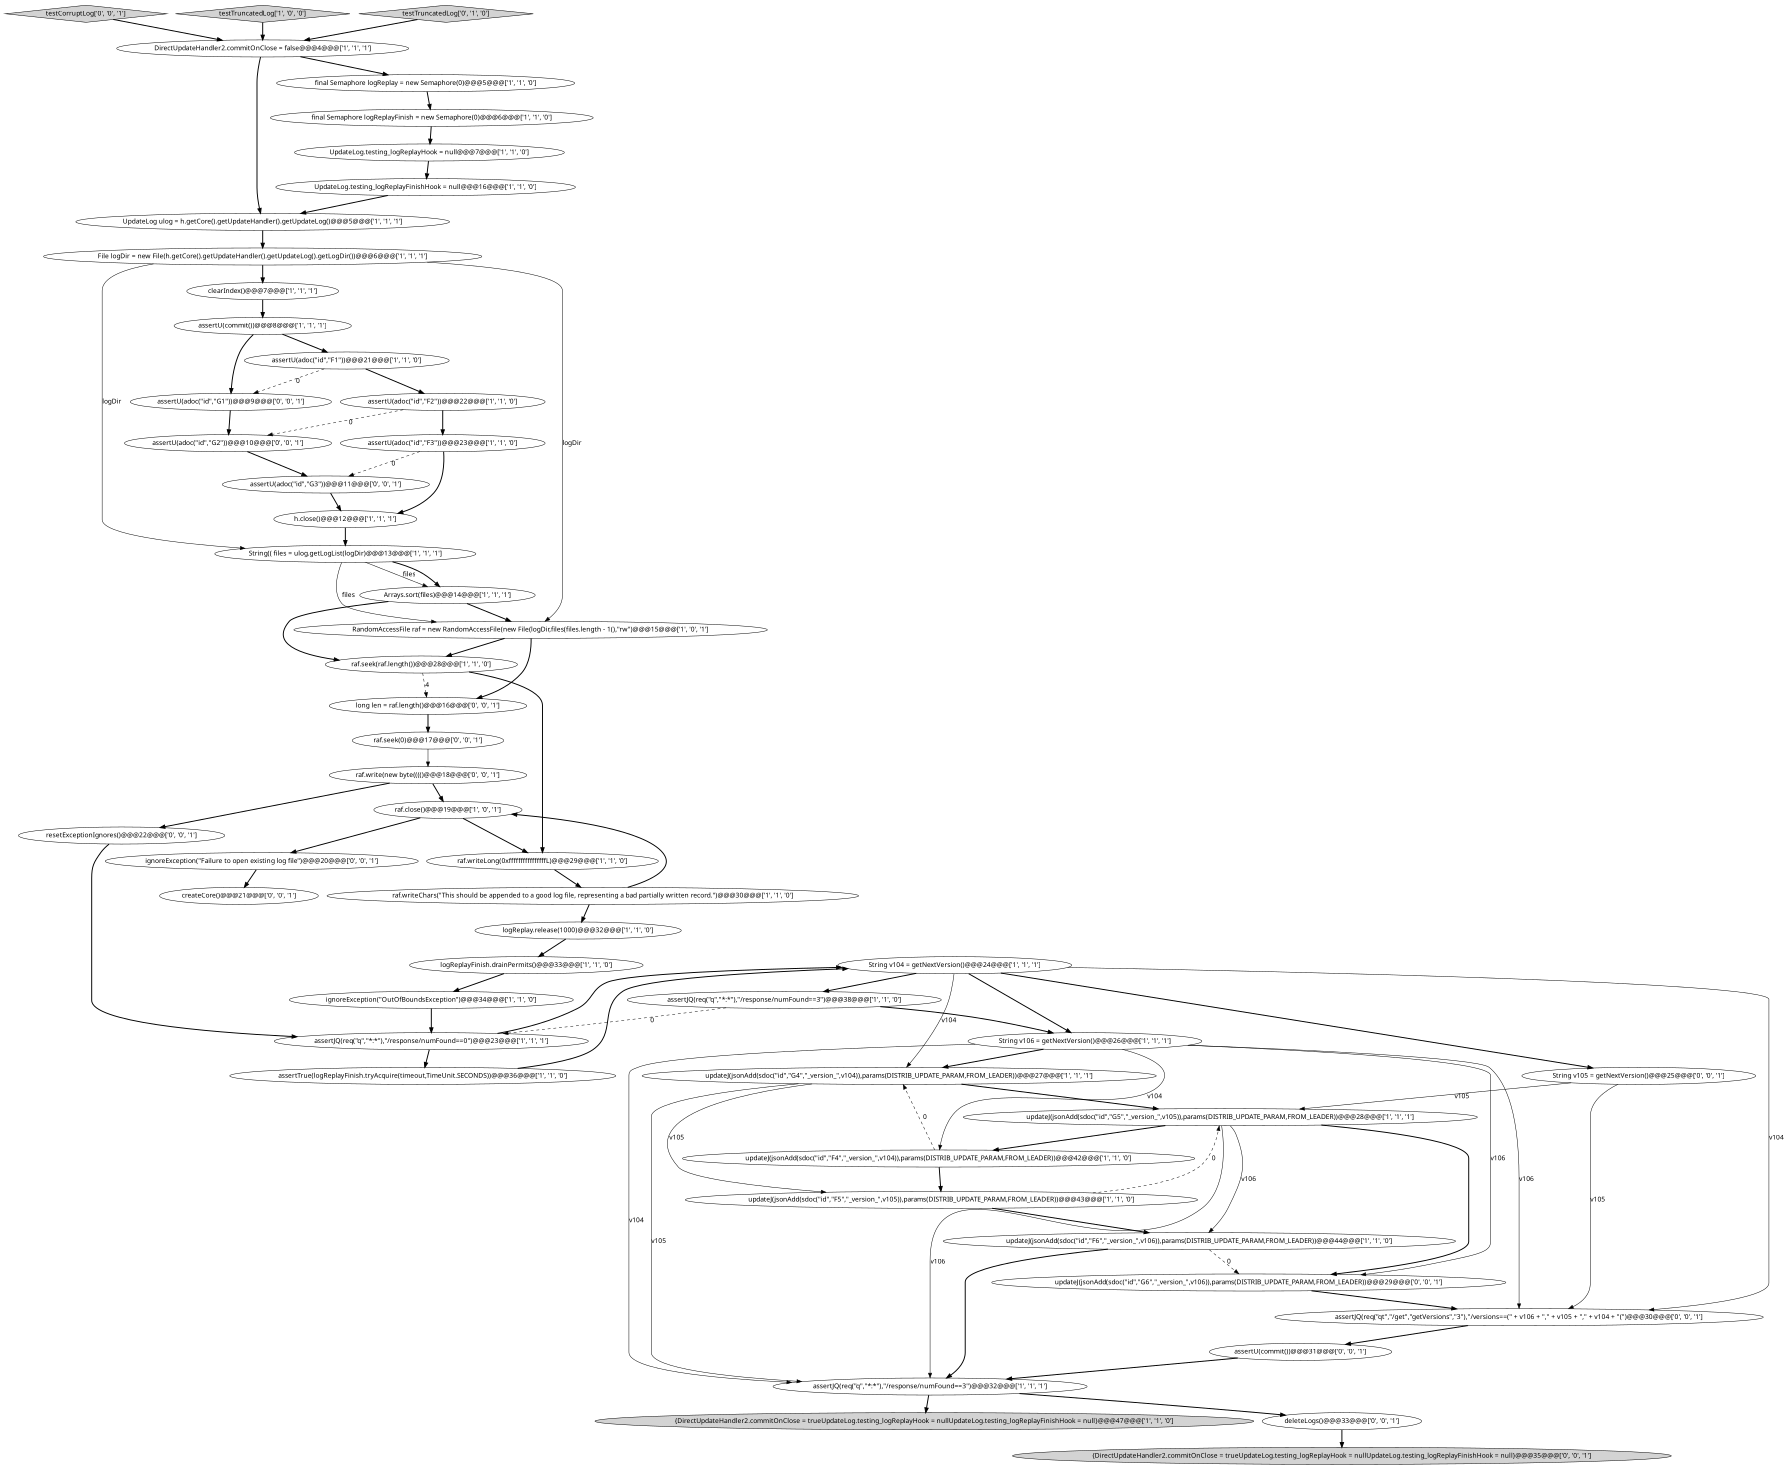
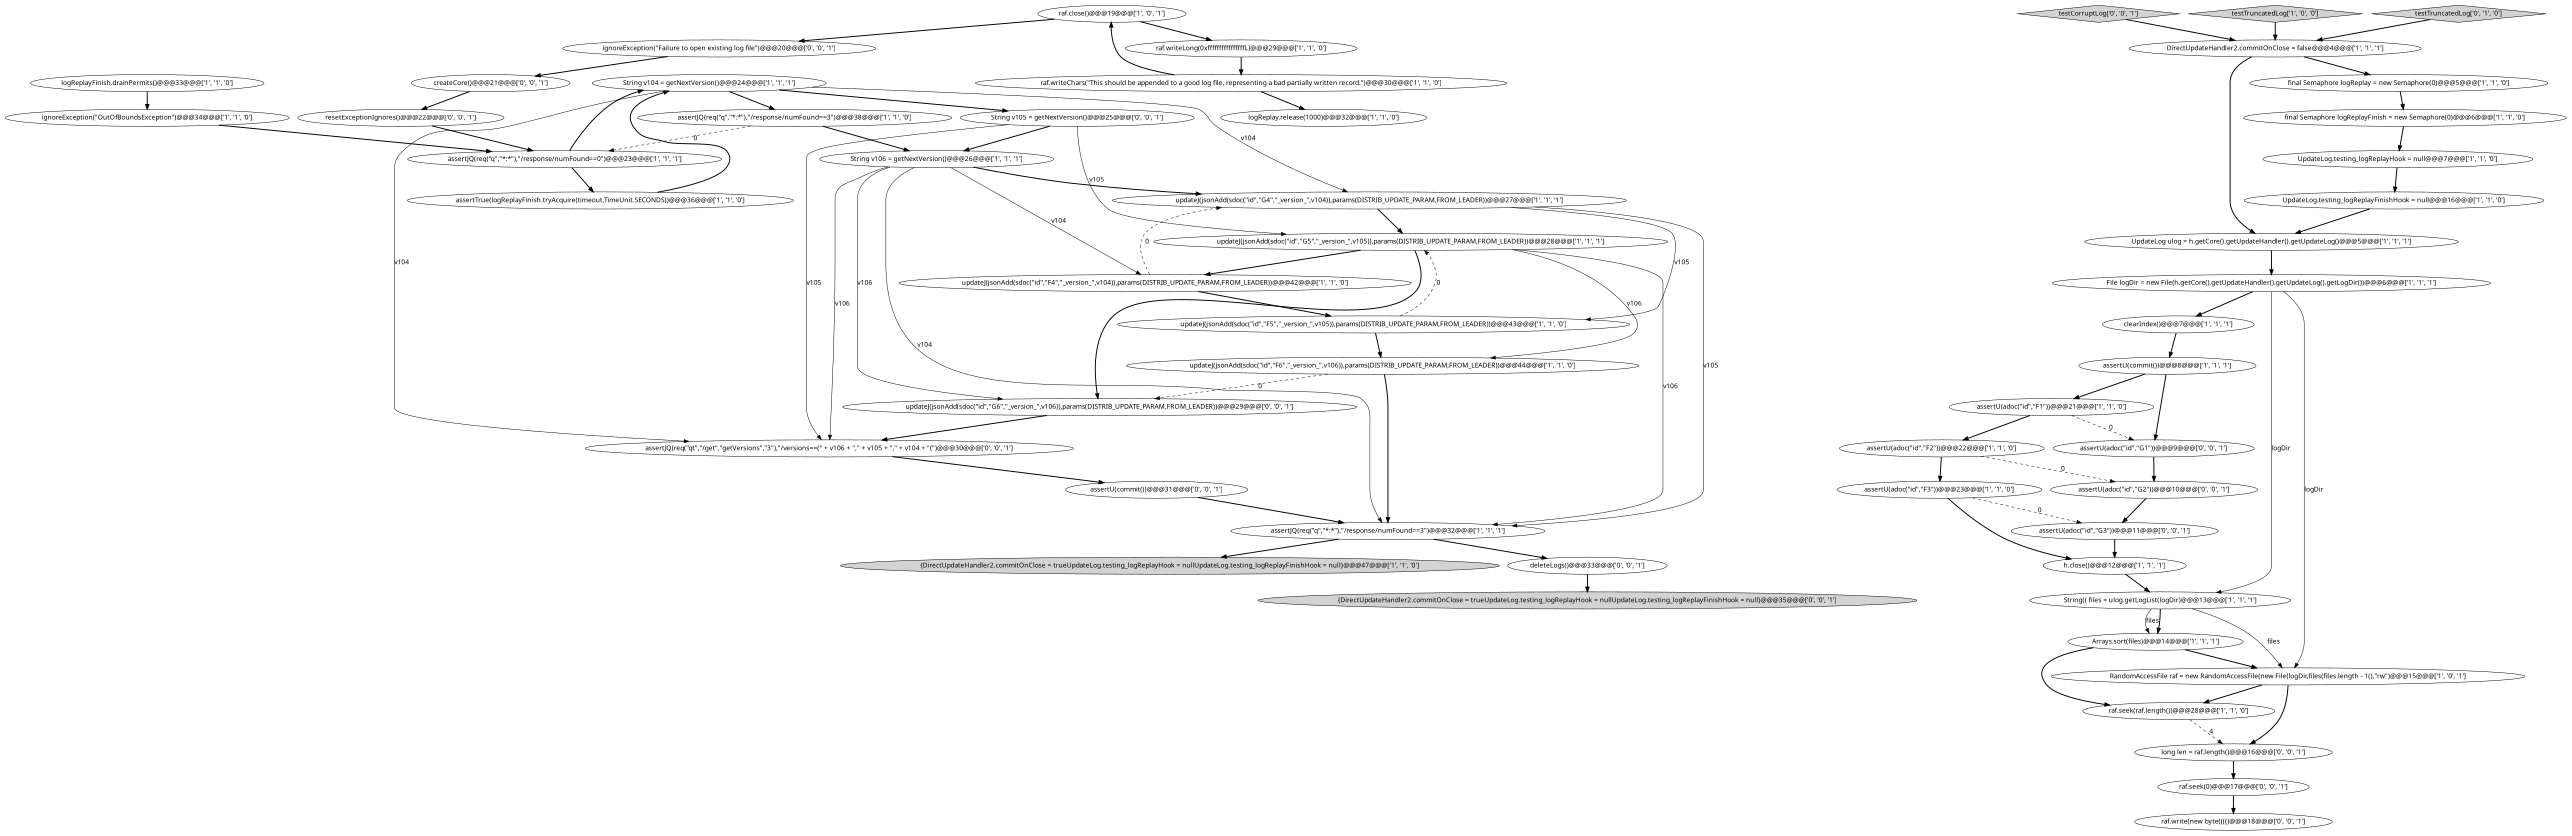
edge "raf.seek(raf.length())@@@28@@@['1', '1', '0']" -> "raf.writeLong(0xffffffffffffffffL)@@@29@@@['1', '1', '0']": removed
edge "raf.seek(0)@@@17@@@['0', '0', '1']" -> "raf.write(new byte(((()@@@18@@@['0', '0', '1']": style solid -> bold
edge "raf.write(new byte(((()@@@18@@@['0', '0', '1']" -> "raf.close()@@@19@@@['1', '0', '1']": removed
edge "raf.write(new byte(((()@@@18@@@['0', '0', '1']" -> "resetExceptionIgnores()@@@22@@@['0', '0', '1']": now "createCore()@@@21@@@['0', '0', '1']" -> "resetExceptionIgnores()@@@22@@@['0', '0', '1']"
edge "logReplay.release(1000)@@@32@@@['1', '1', '0']" -> "logReplayFinish.drainPermits()@@@33@@@['1', '1', '0']": removed
edge "String v104 = getNextVersion()@@@24@@@['1', '1', '1']" -> "String v106 = getNextVersion()@@@26@@@['1', '1', '1']": now "String v105 = getNextVersion()@@@25@@@['0', '0', '1']" -> "String v106 = getNextVersion()@@@26@@@['1', '1', '1']"
